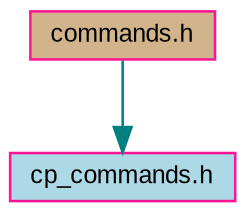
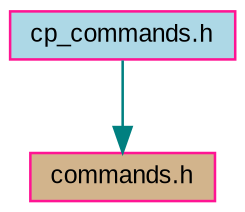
edge "commands.h" -> "cp_commands.h": reversed
